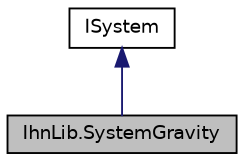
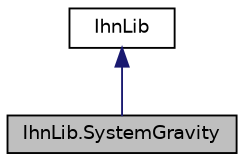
node "ISystem": label "ISystem" -> "IhnLib"
